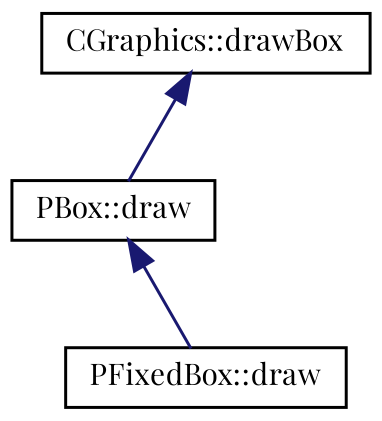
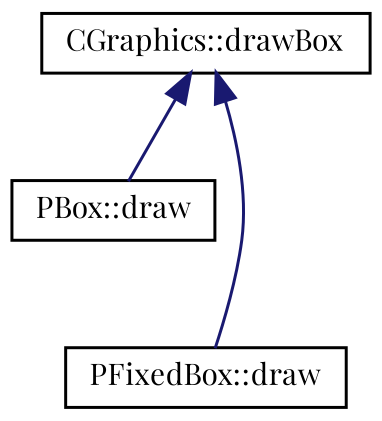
edge "PFixedBox::draw" -> "PBox::draw": now "PFixedBox::draw" -> "CGraphics::drawBox"
